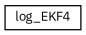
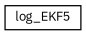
node "log_EKF4": label "log_EKF4" -> "log_EKF5"
